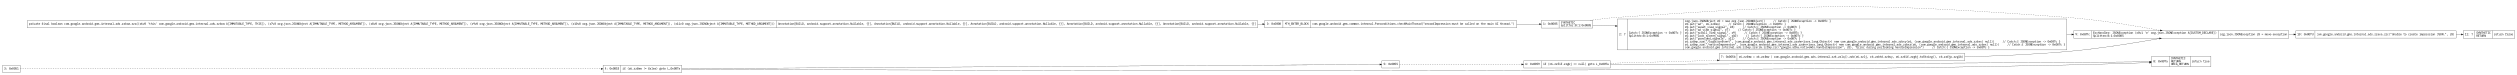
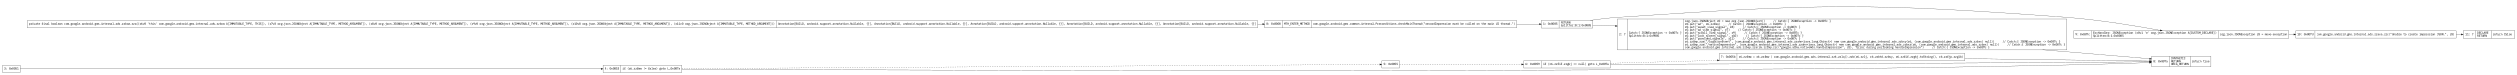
edge "1: 0x0005" -> "9: 0x007c": style dashed -> solid
node "1: 0x0005": text "SYNTHETIC" -> "RETURN"
node "0: 0x0000": text "MTH_ENTER_BLOCK" -> "MTH_ENTER_METHOD"
node "11: ?": text "SYNTHETIC" -> "DECLARE"
edge "2: ?" -> "9: 0x007c": now "2: ?" -> "8: 0x007a"
edge "7: 0x005b" -> "9: 0x007c": now "7: 0x005b" -> "8: 0x007a"
edge "4: 0x0053" -> "5: 0x0055": style solid -> dashed
edge "3: 0x0051" -> "4: 0x0053": style dashed -> solid
